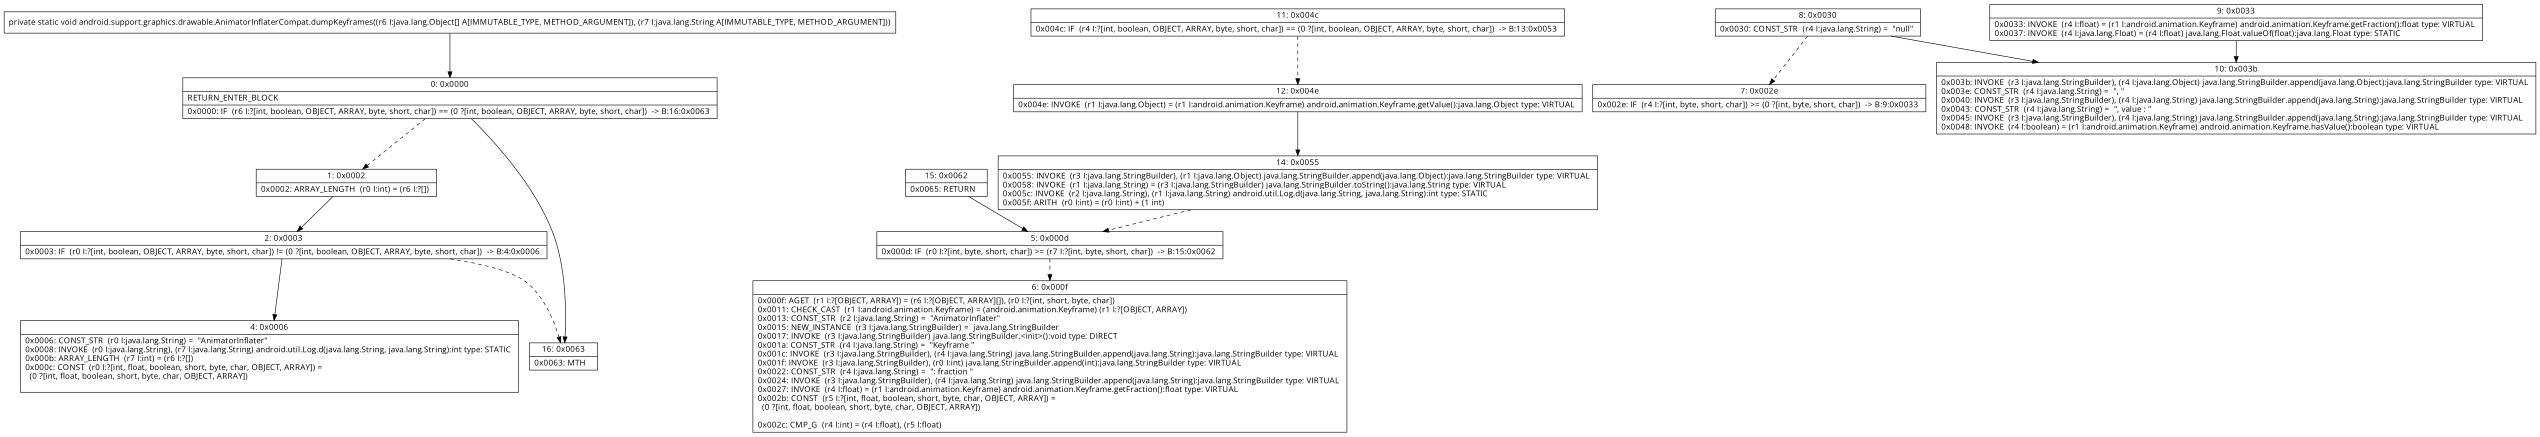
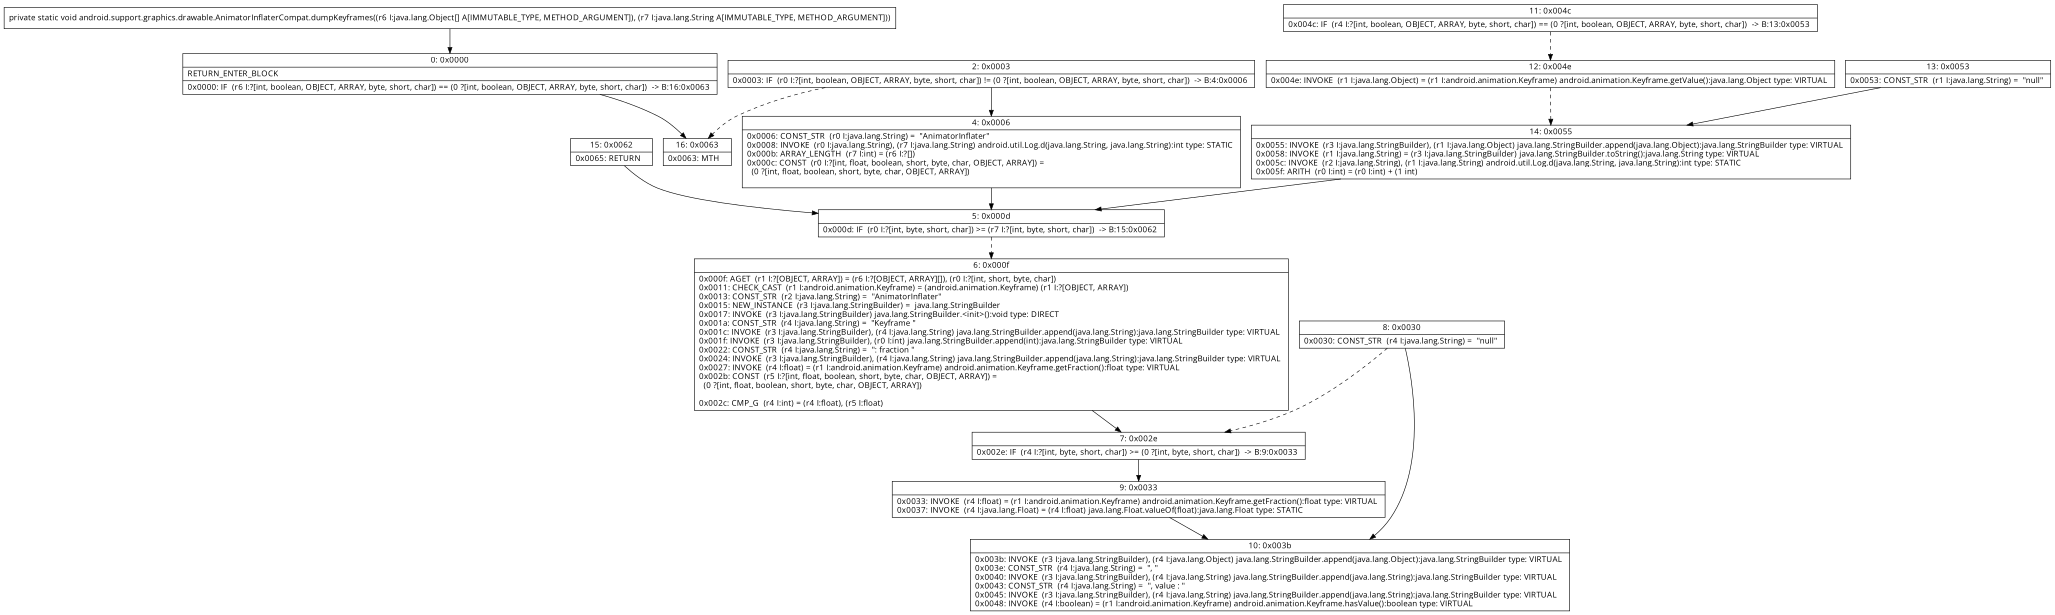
node "13: 0x0053": added
edge "12: 0x004e" -> "14: 0x0055": style solid -> dashed
node "1: 0x0002": removed
edge "4: 0x0006" -> "5: 0x000d": added
edge "14: 0x0055" -> "5: 0x000d": style dashed -> solid
edge "6: 0x000f" -> "7: 0x002e": added
edge "7: 0x002e" -> "9: 0x0033": added
